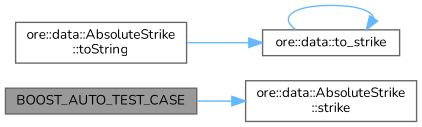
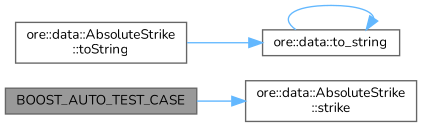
node "ore::data::to_strike": label "ore::data::to_strike" -> "ore::data::to_string"
